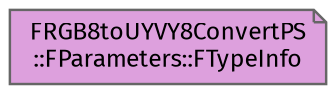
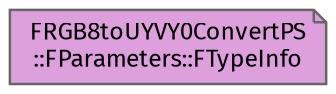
node "FRGB8toUYVY8ConvertPS ::FParameters::FTypeInfo": label "FRGB8toUYVY8ConvertPS ::FParameters::FTypeInfo" -> "FRGB8toUYVY0ConvertPS ::FParameters::FTypeInfo"
